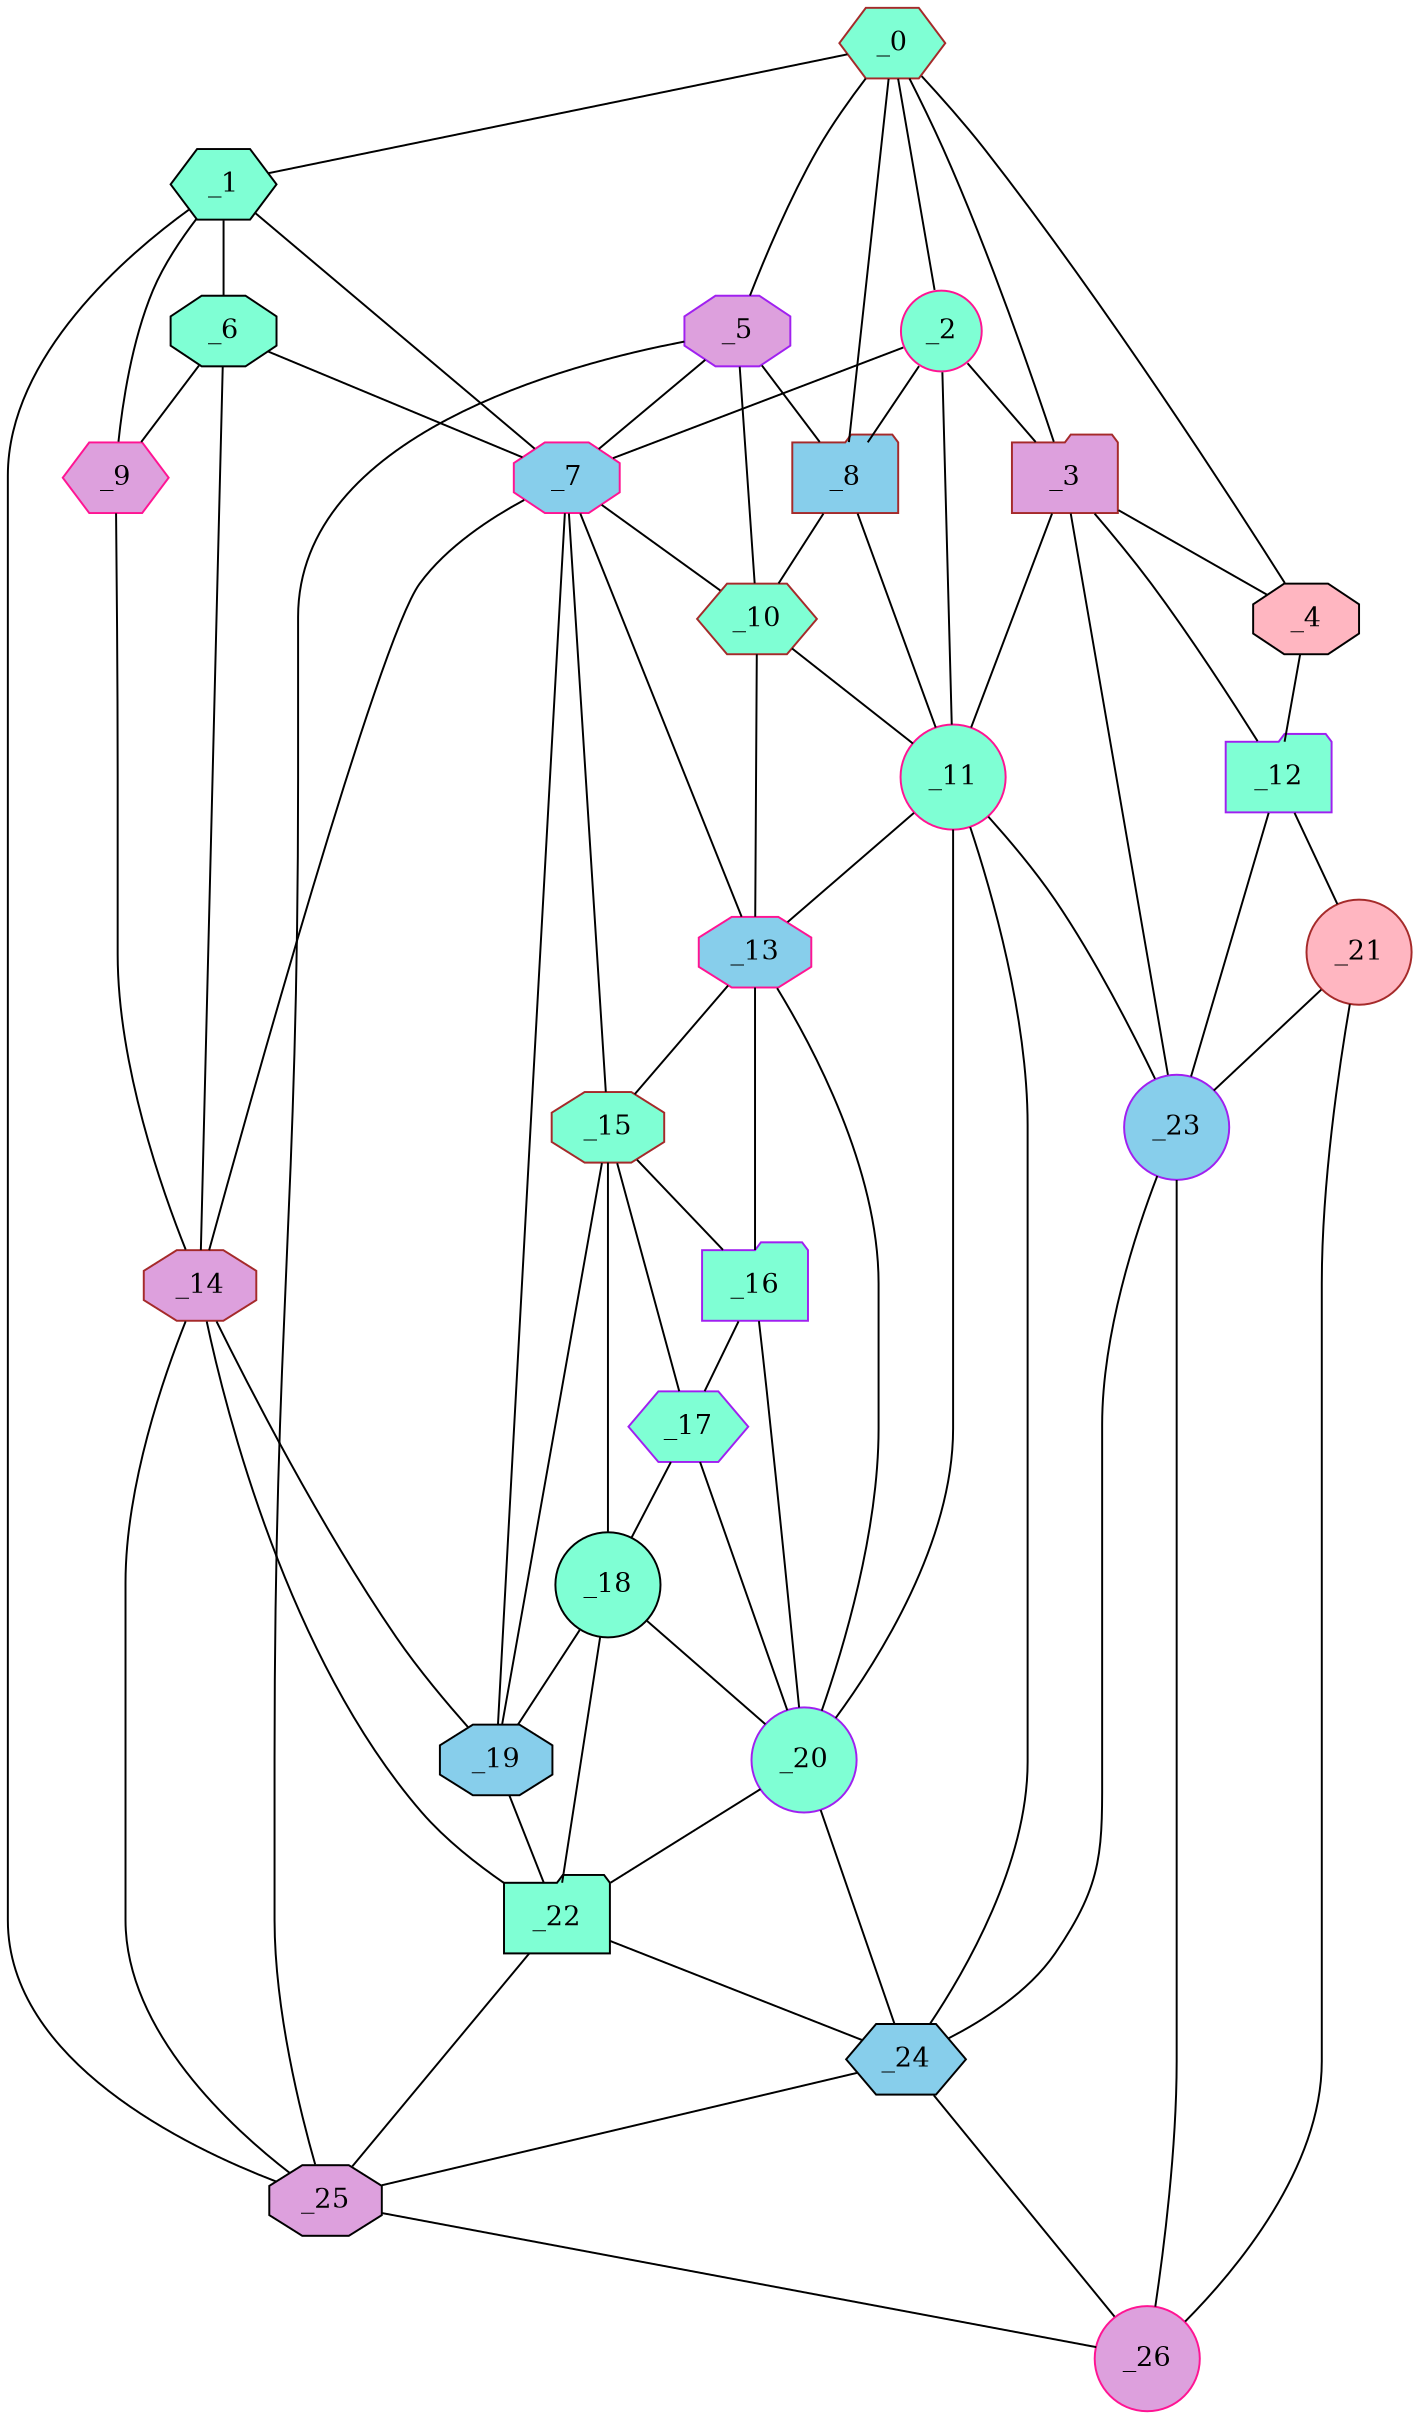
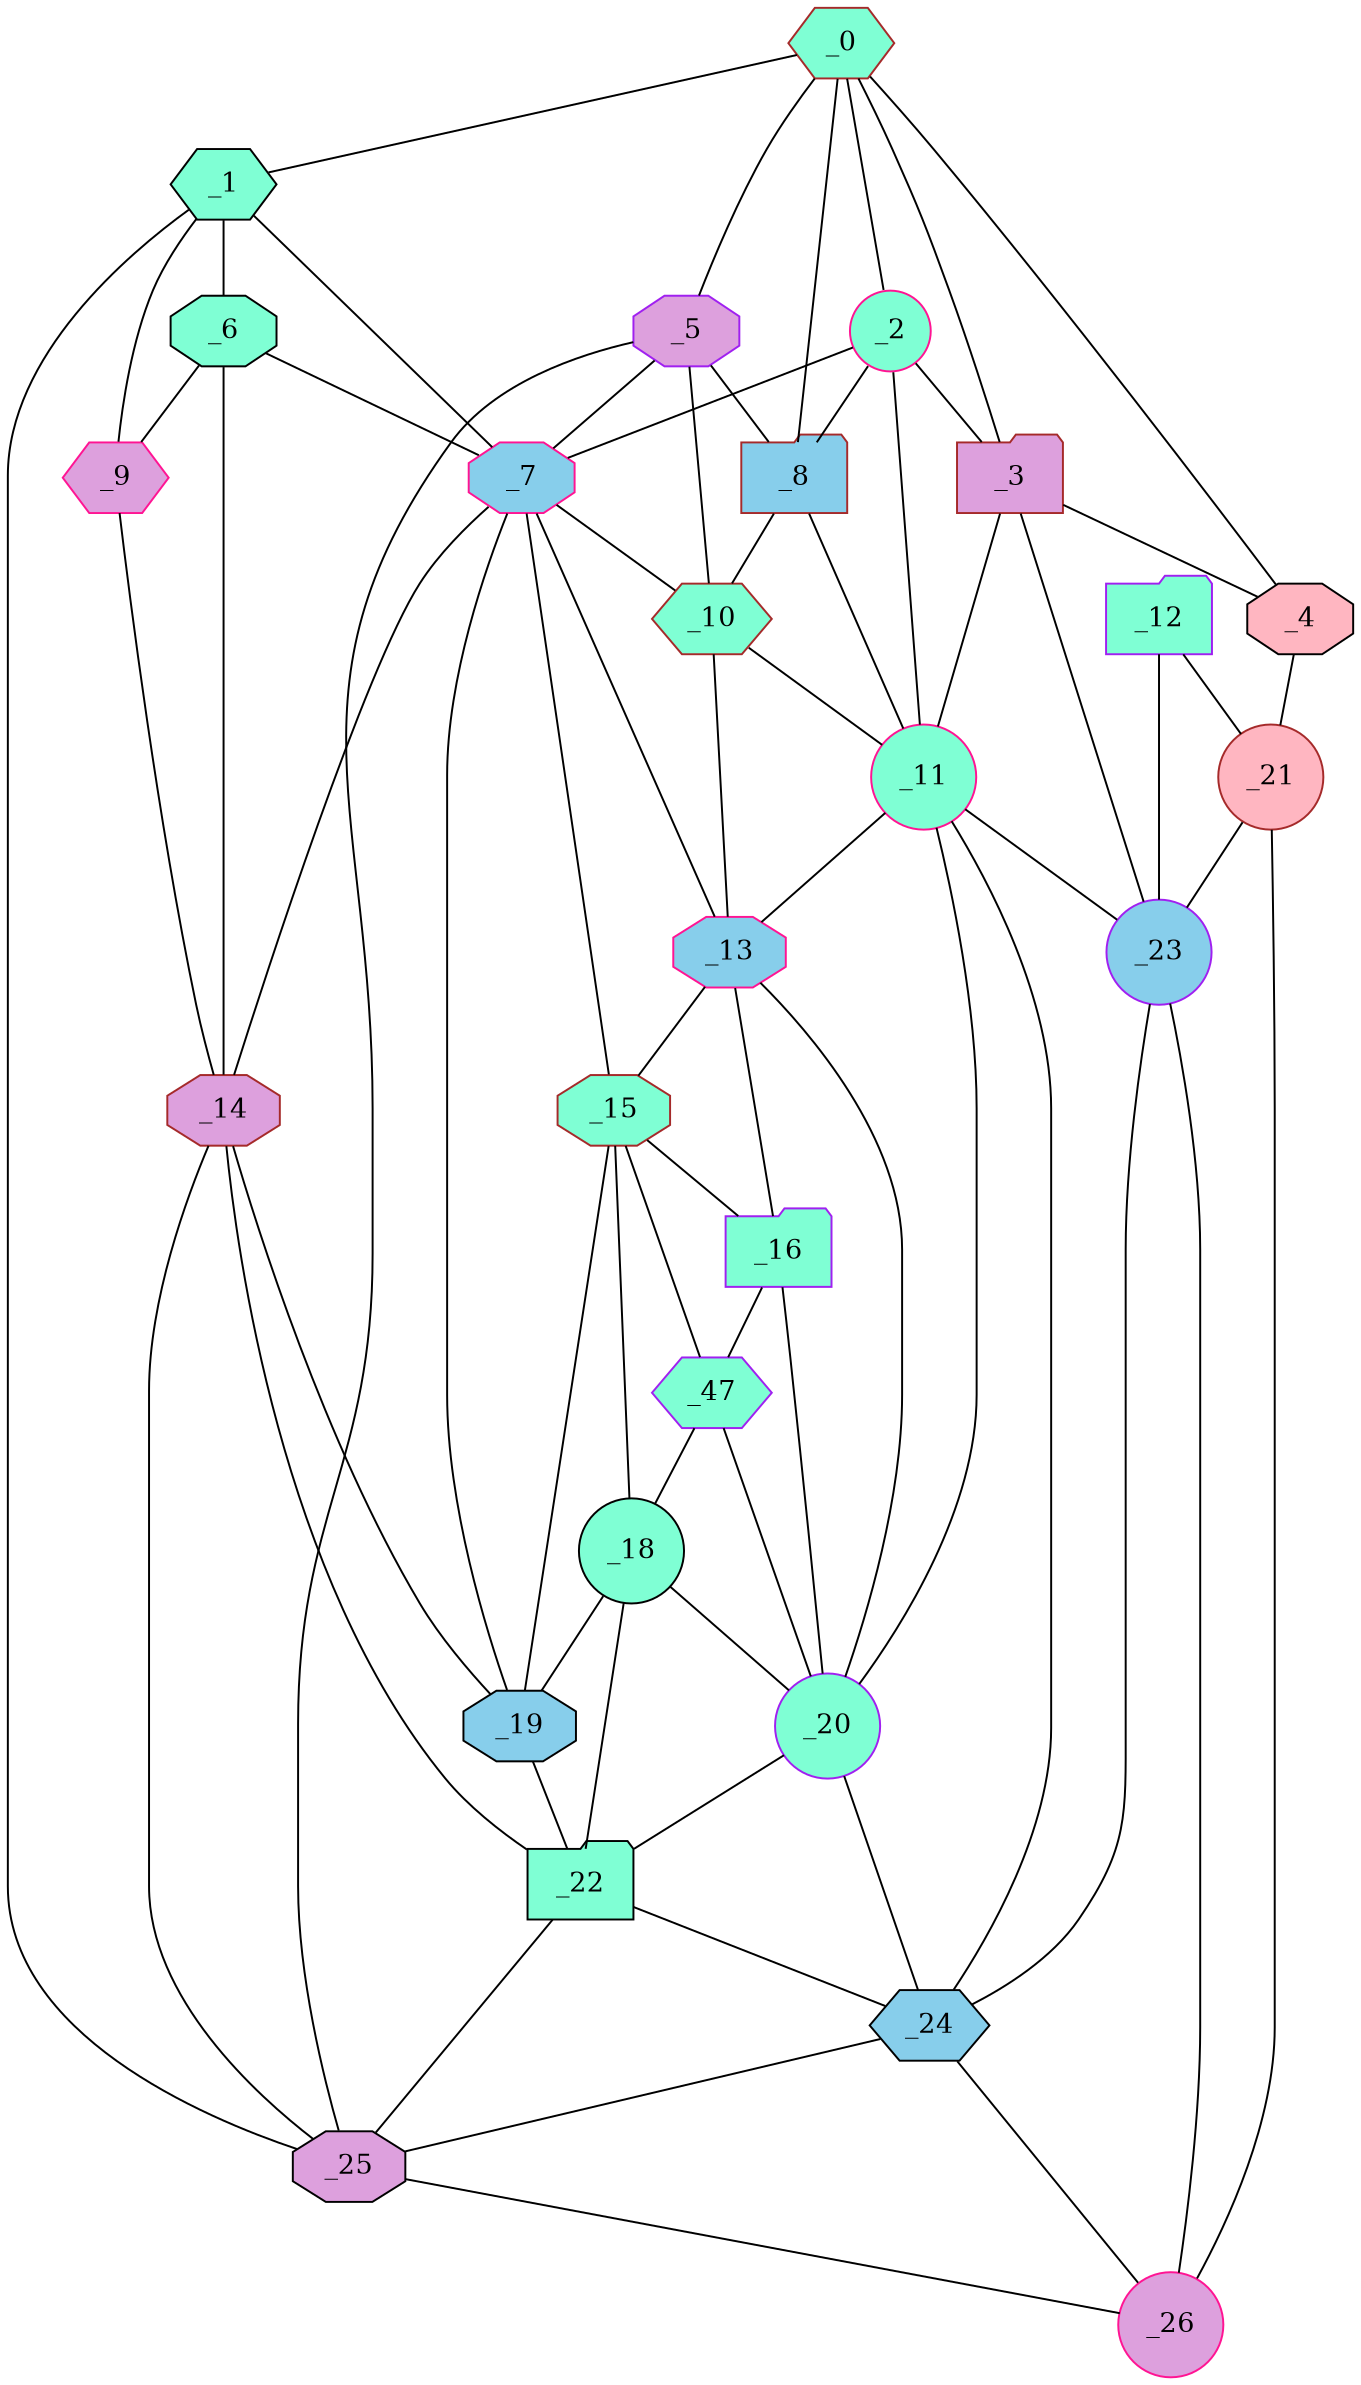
edge "_3" -- "_12": removed
edge "_4" -- "_12": now "_4" -- "_21"
node "_17": label "_17" -> "_47"
